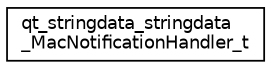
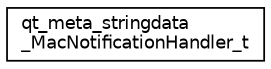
node "qt_stringdata_stringdata _MacNotificationHandler_t": label "qt_stringdata_stringdata _MacNotificationHandler_t" -> "qt_meta_stringdata _MacNotificationHandler_t"
